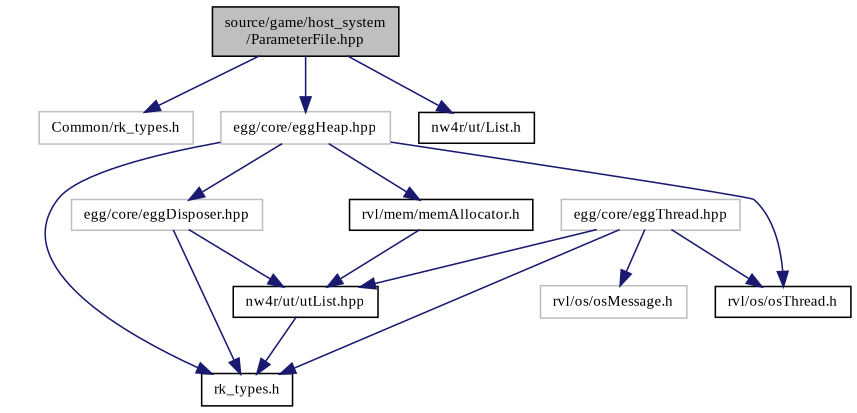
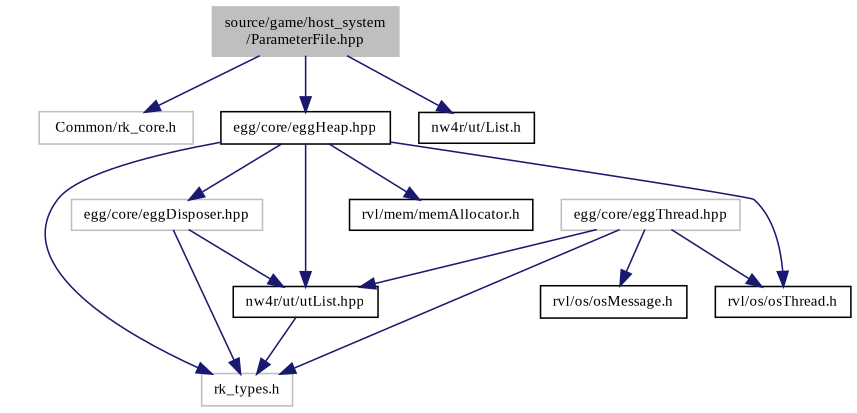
node "source/game/host_system /ParameterFile.hpp": color black -> grey75
node "Common/rk_types.h": label "Common/rk_types.h" -> "Common/rk_core.h"
node "egg/core/eggHeap.hpp": color grey75 -> black
edge "rvl/mem/memAllocator.h" -> "nw4r/ut/utList.hpp": now "egg/core/eggHeap.hpp" -> "nw4r/ut/utList.hpp"
node "rvl/os/osMessage.h": color grey75 -> black
node "rk_types.h": color black -> grey75
